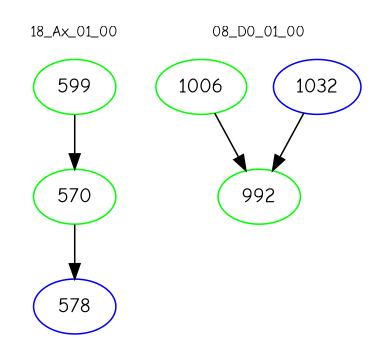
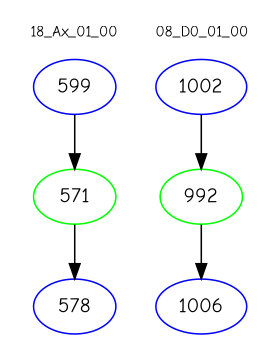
node "599": color green -> blue
node "1006": color green -> blue
node "1032": label "1032" -> "1002"
edge "1006" -> "992": reversed
node "570": label "570" -> "571"
